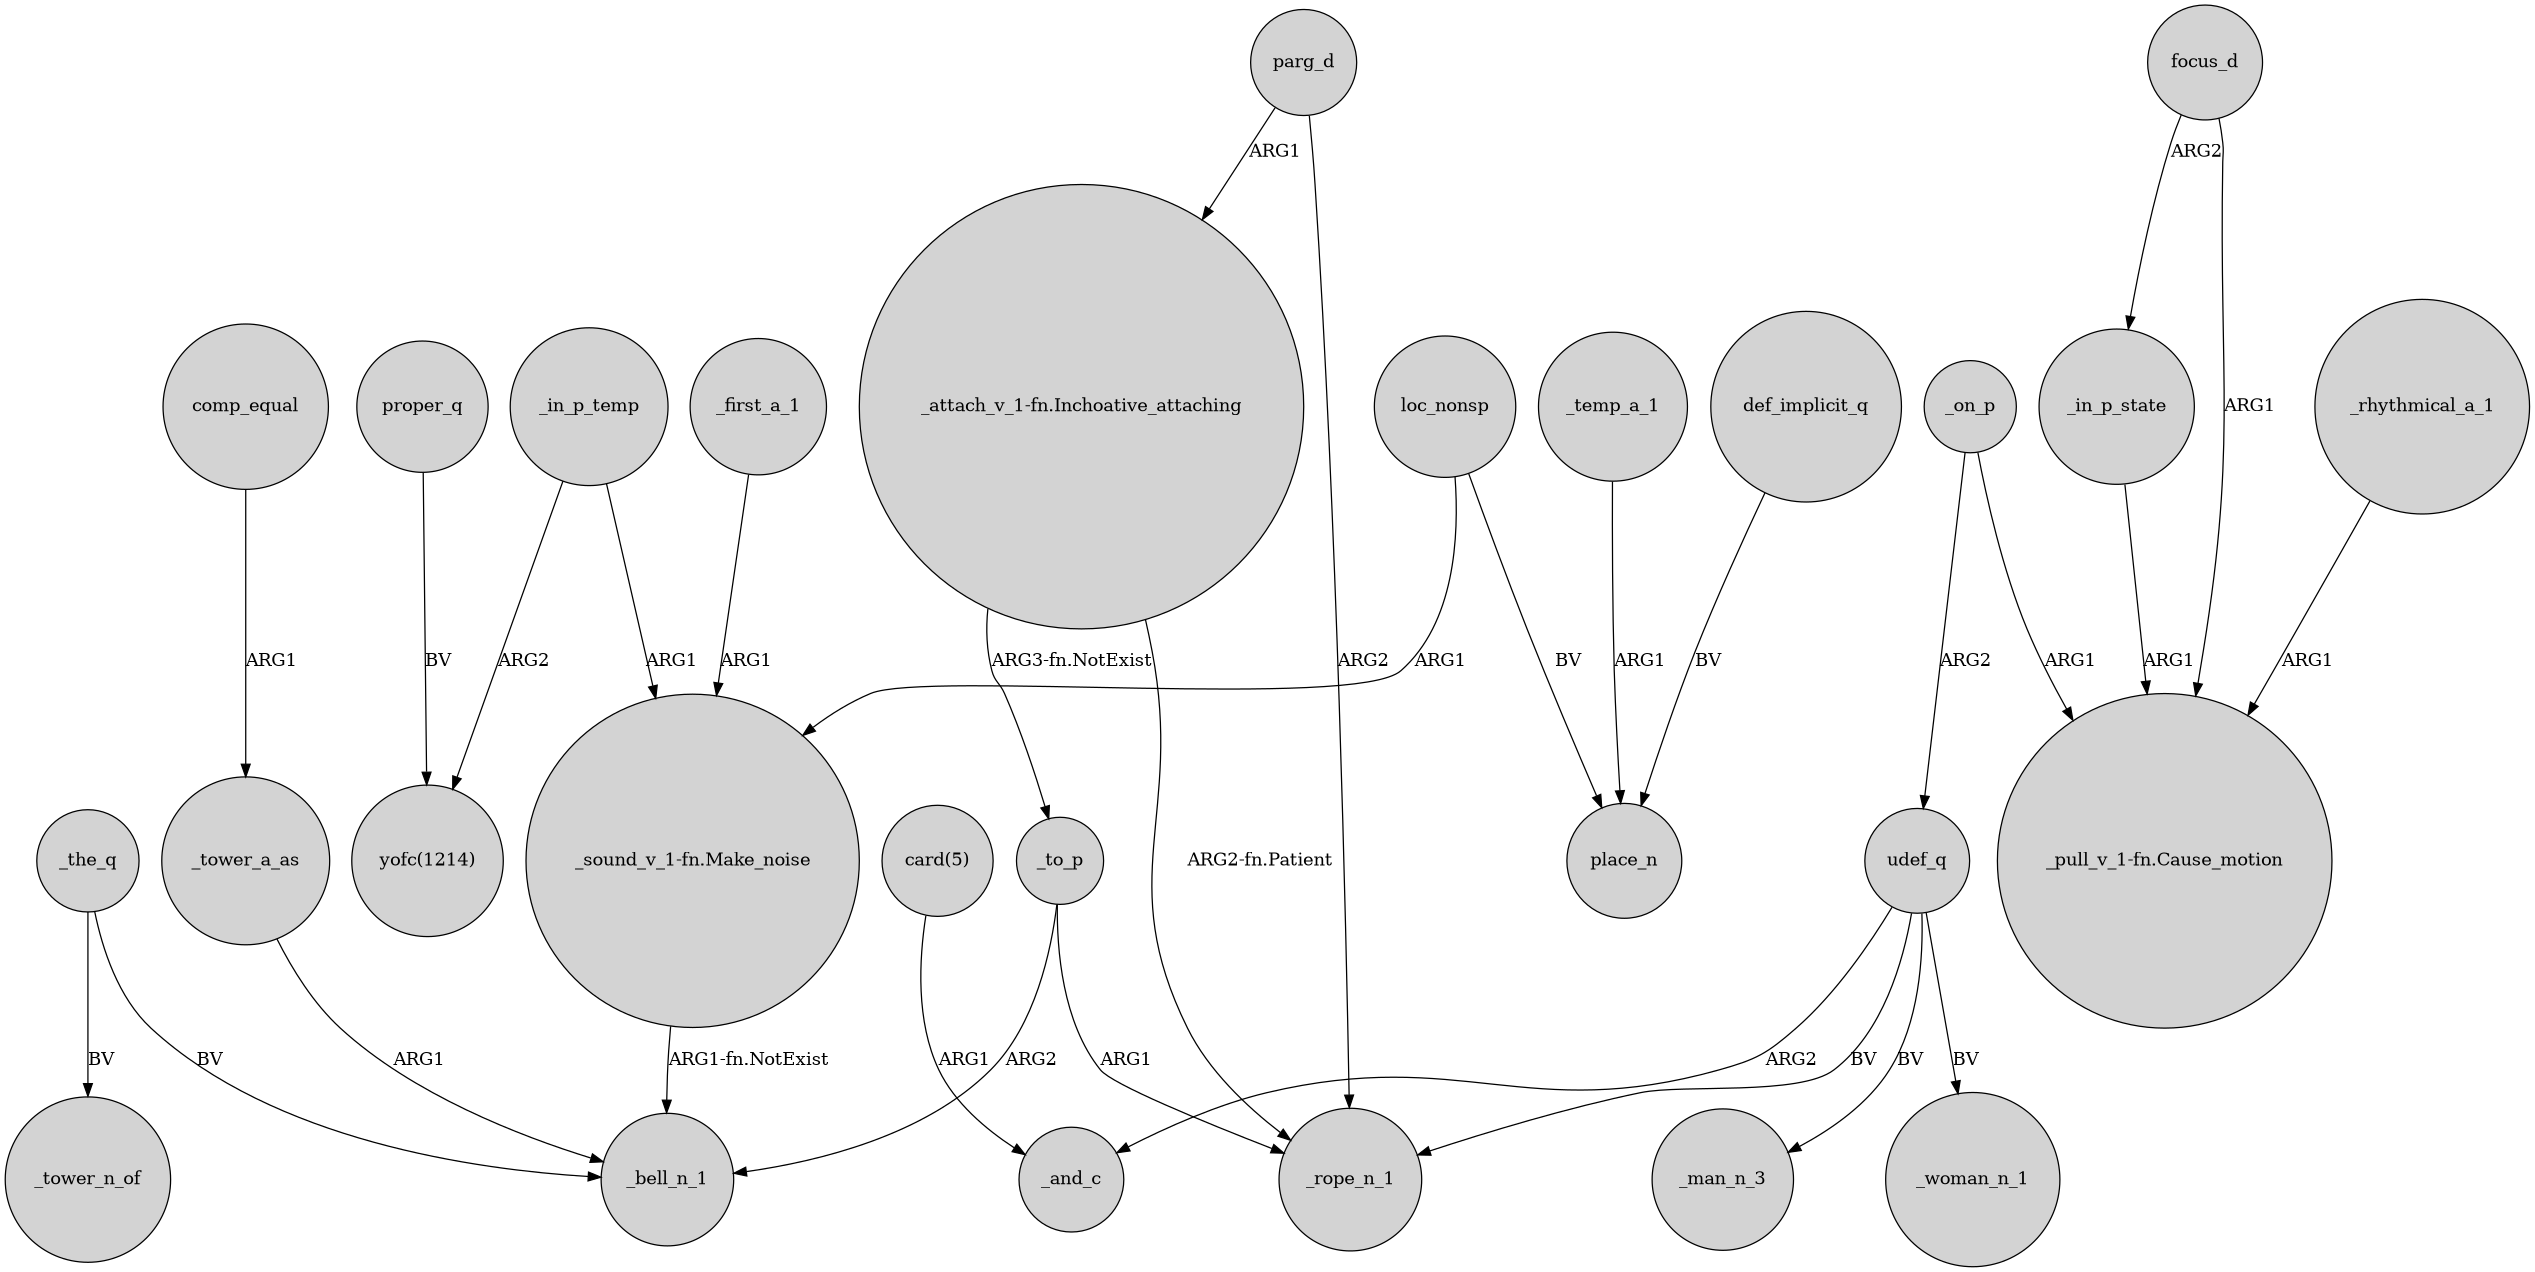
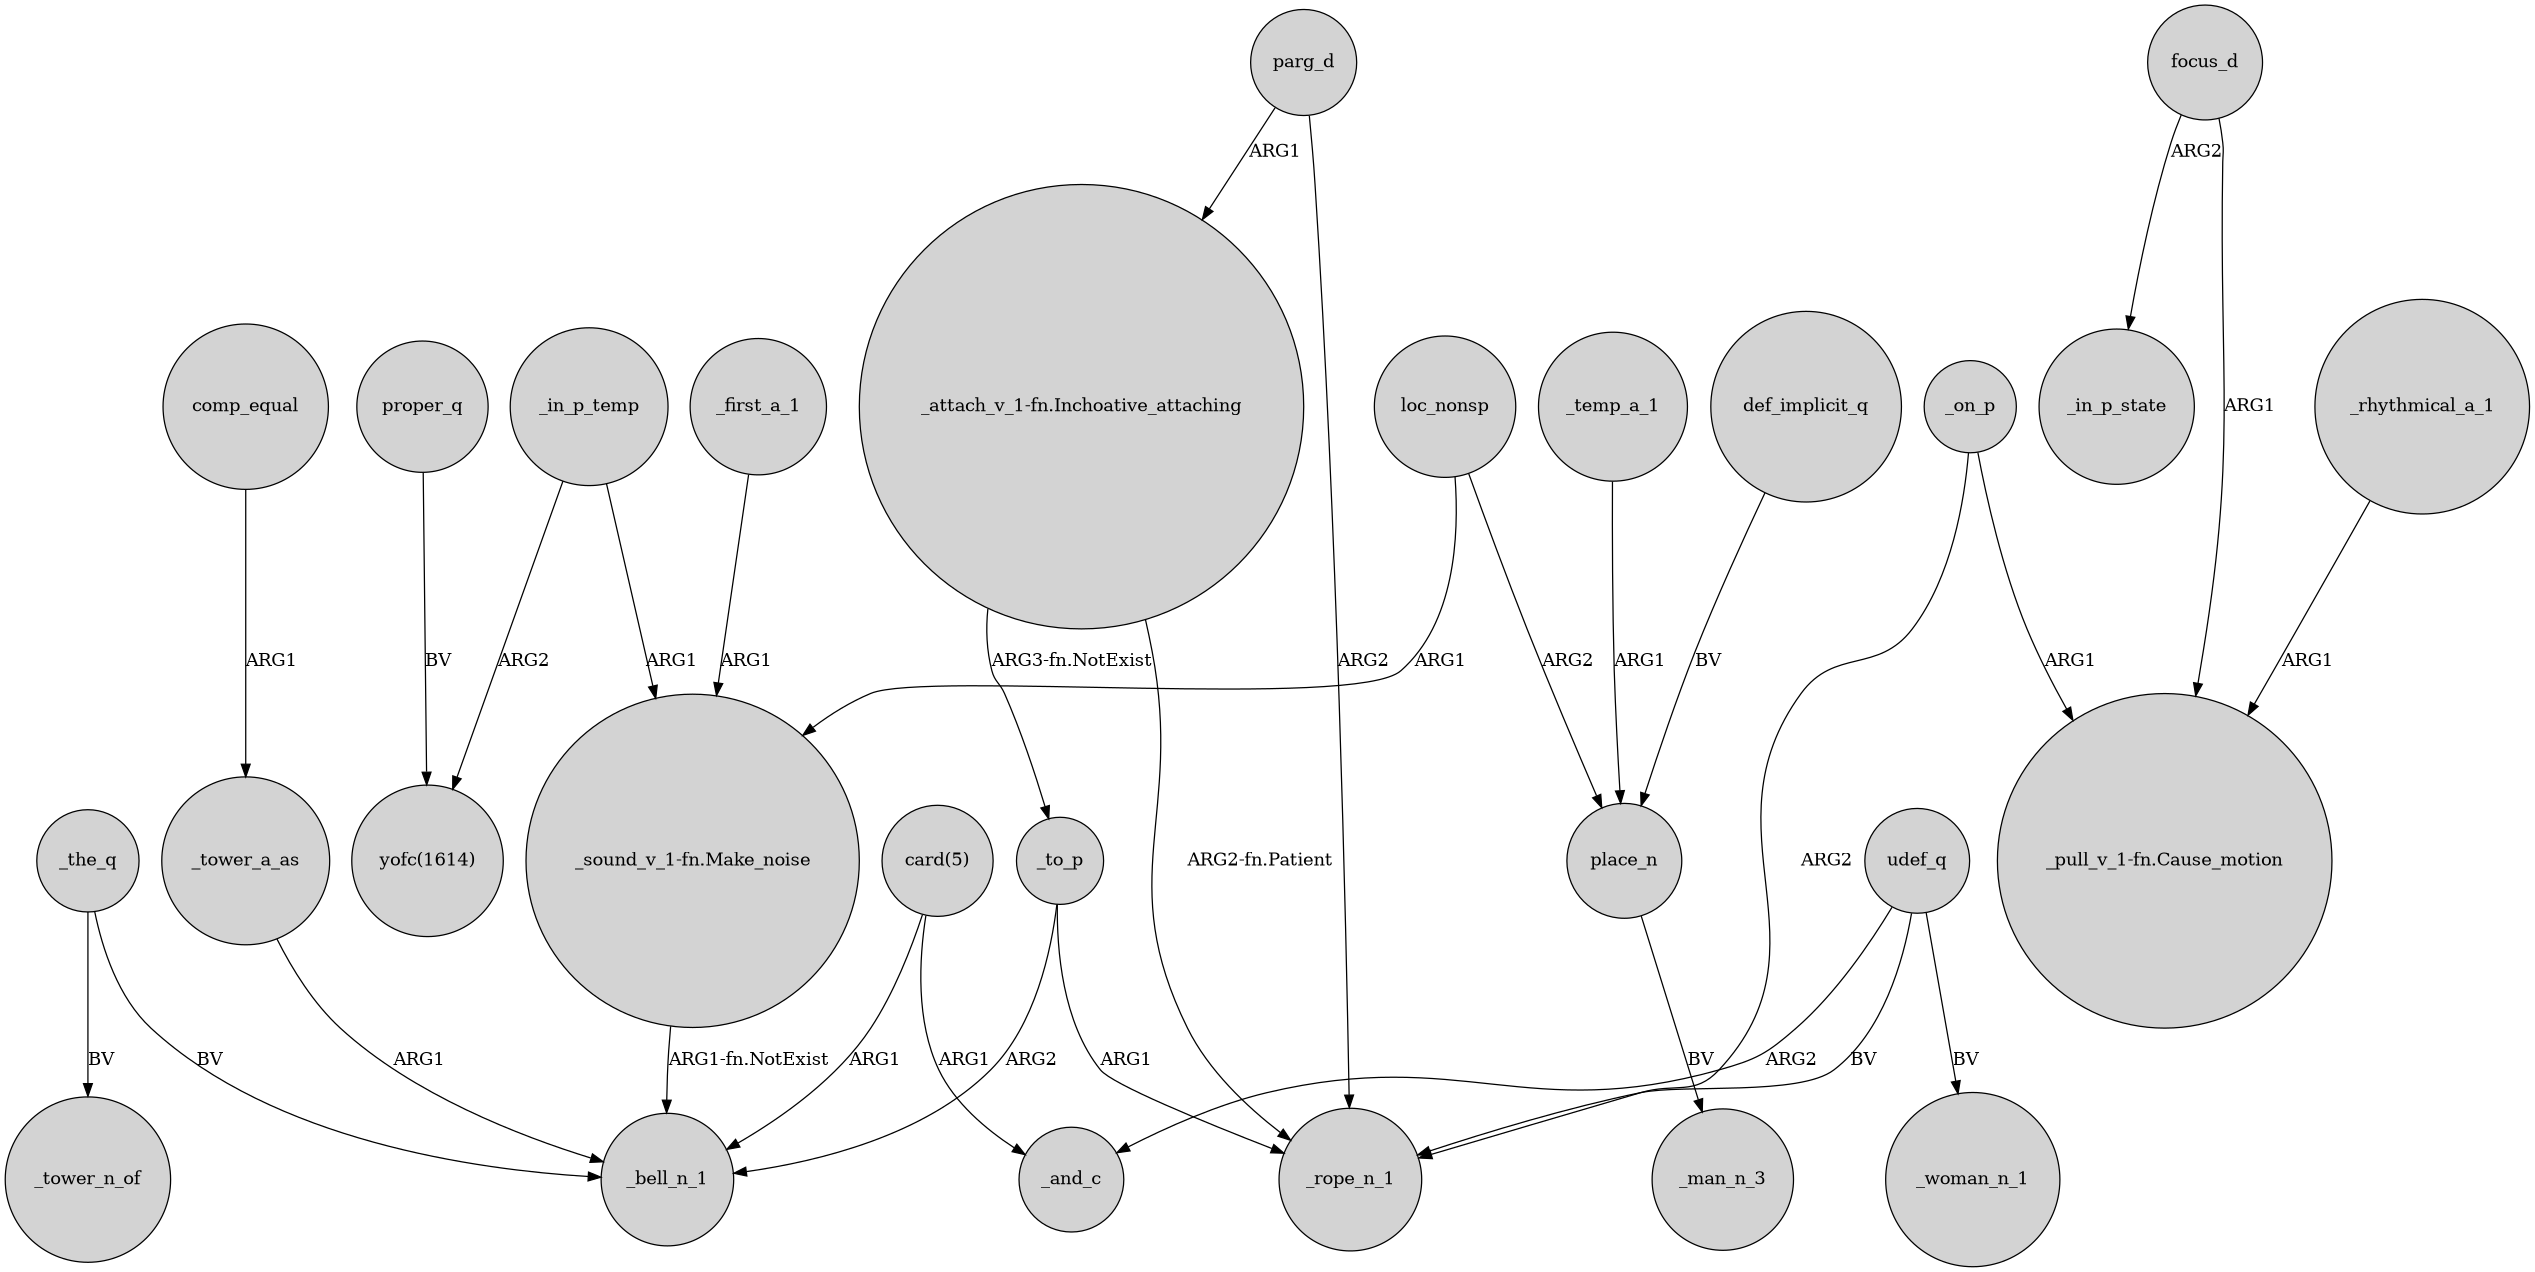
edge "_in_p_state" -> "_pull_v_1-fn.Cause_motion": removed, label "ARG1"
edge "_on_p" -> "udef_q": now "_on_p" -> "_rope_n_1"
edge "loc_nonsp" -> "place_n": label "BV" -> "ARG2"
node "yofc(1214)": label "yofc(1214)" -> "yofc(1614)"
edge "card(5)" -> "_bell_n_1": added, label "ARG1"
edge "udef_q" -> "_man_n_3": now "place_n" -> "_man_n_3"
